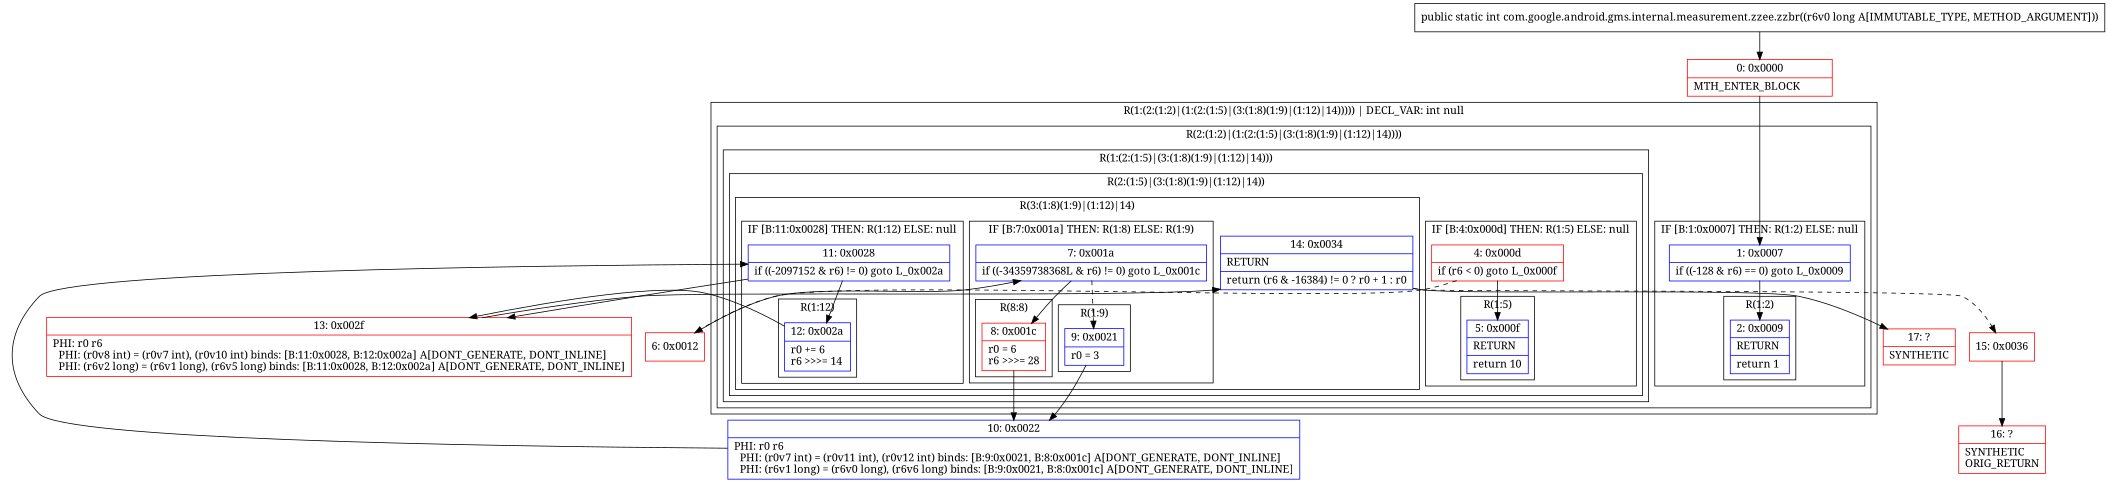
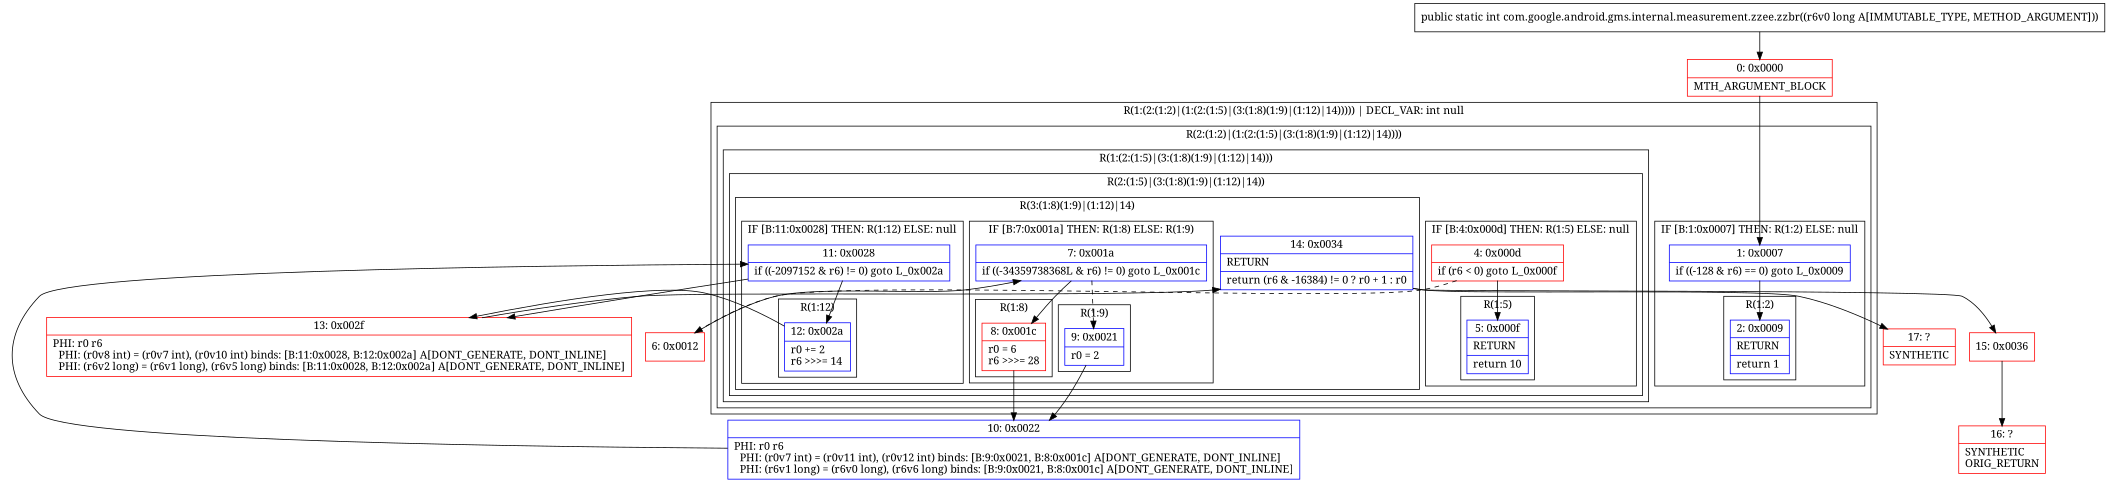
node "0: 0x0000": text "MTH_ENTER_BLOCK" -> "MTH_ARGUMENT_BLOCK"
edge "14: 0x0034" -> "15: 0x0036": style dashed -> solid
cluster "R(8:8)": label "R(8:8)" -> "R(1:8)"
node "12: 0x002a": text "r0 += 6" -> "r0 += 2"
node "9: 0x0021": text "r0 = 3" -> "r0 = 2"
